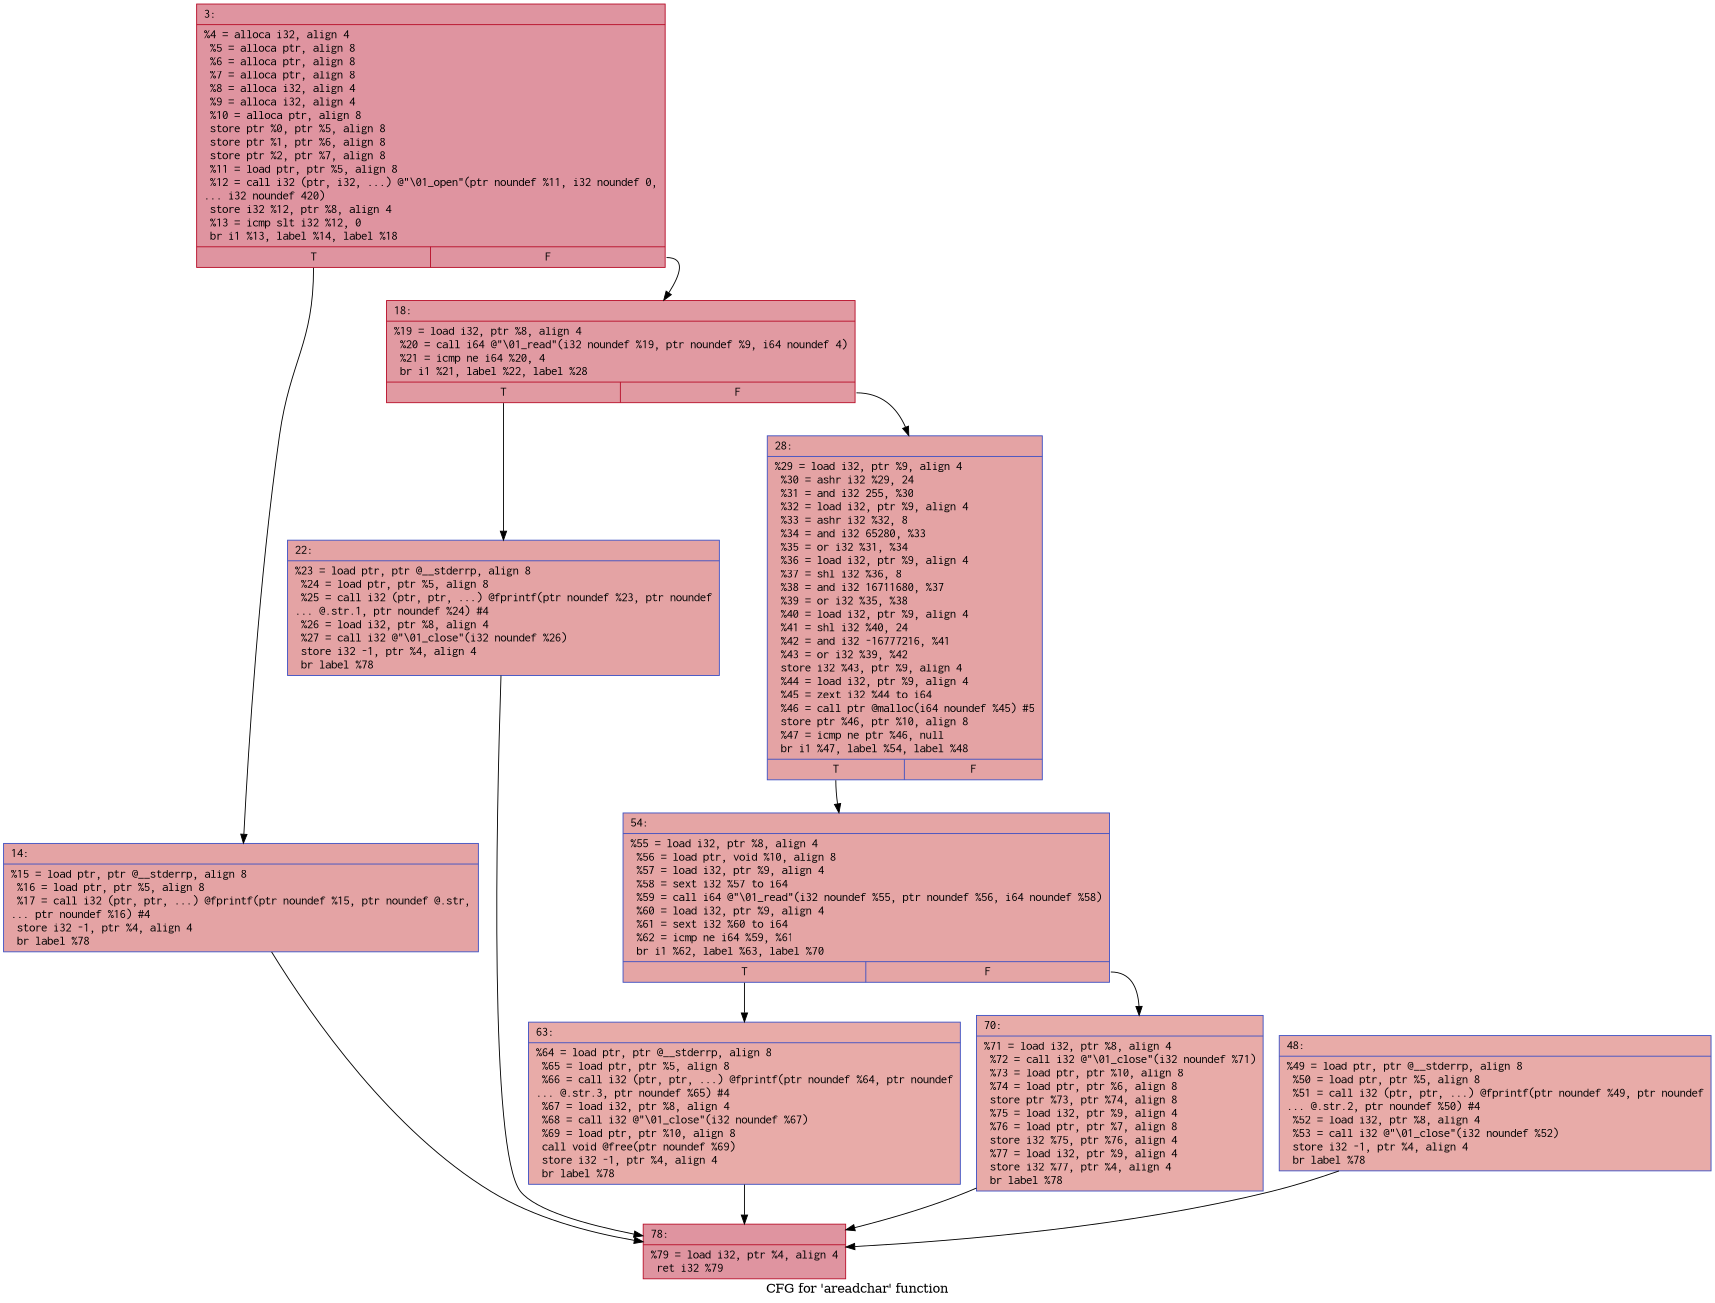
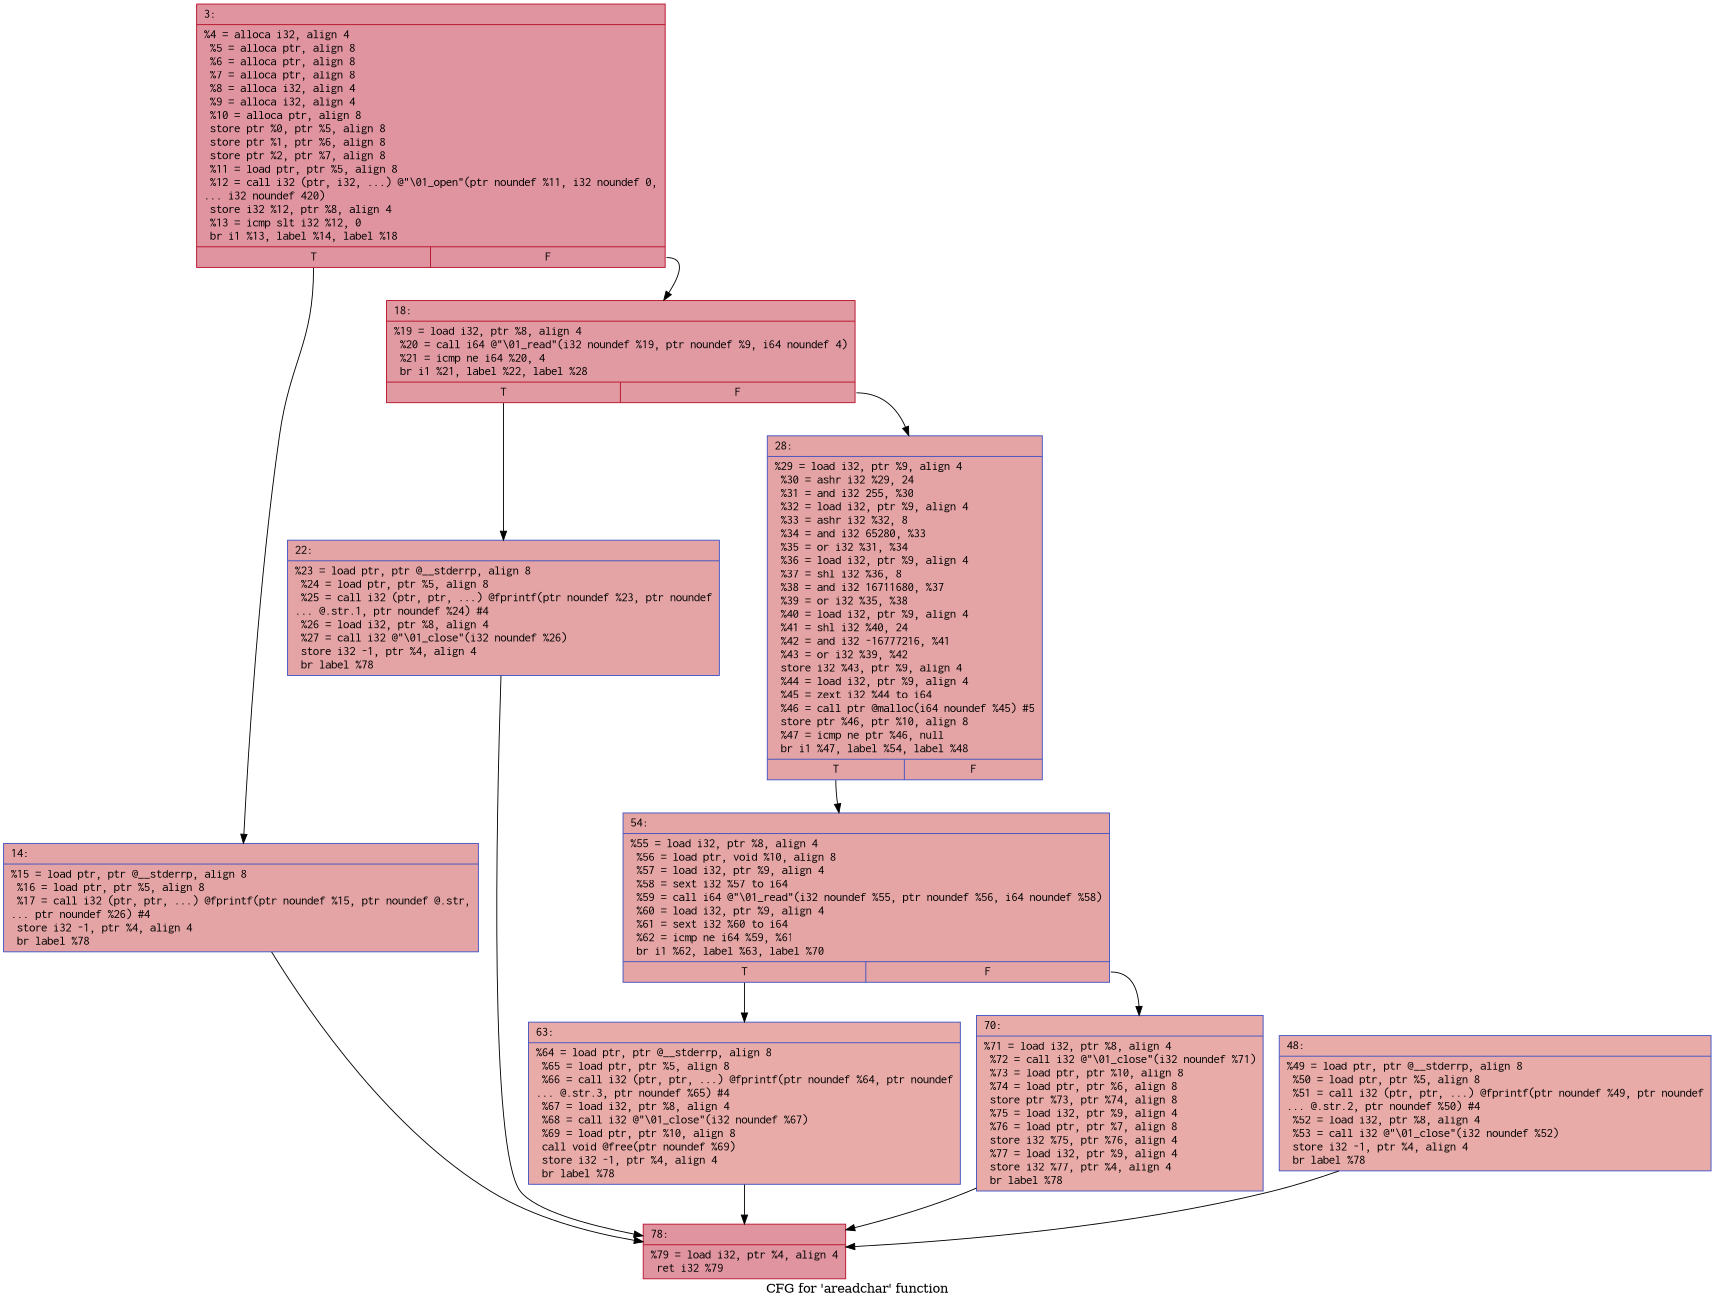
node "14:": text "... ptr noundef %16) #4" -> "... ptr noundef %26) #4"
